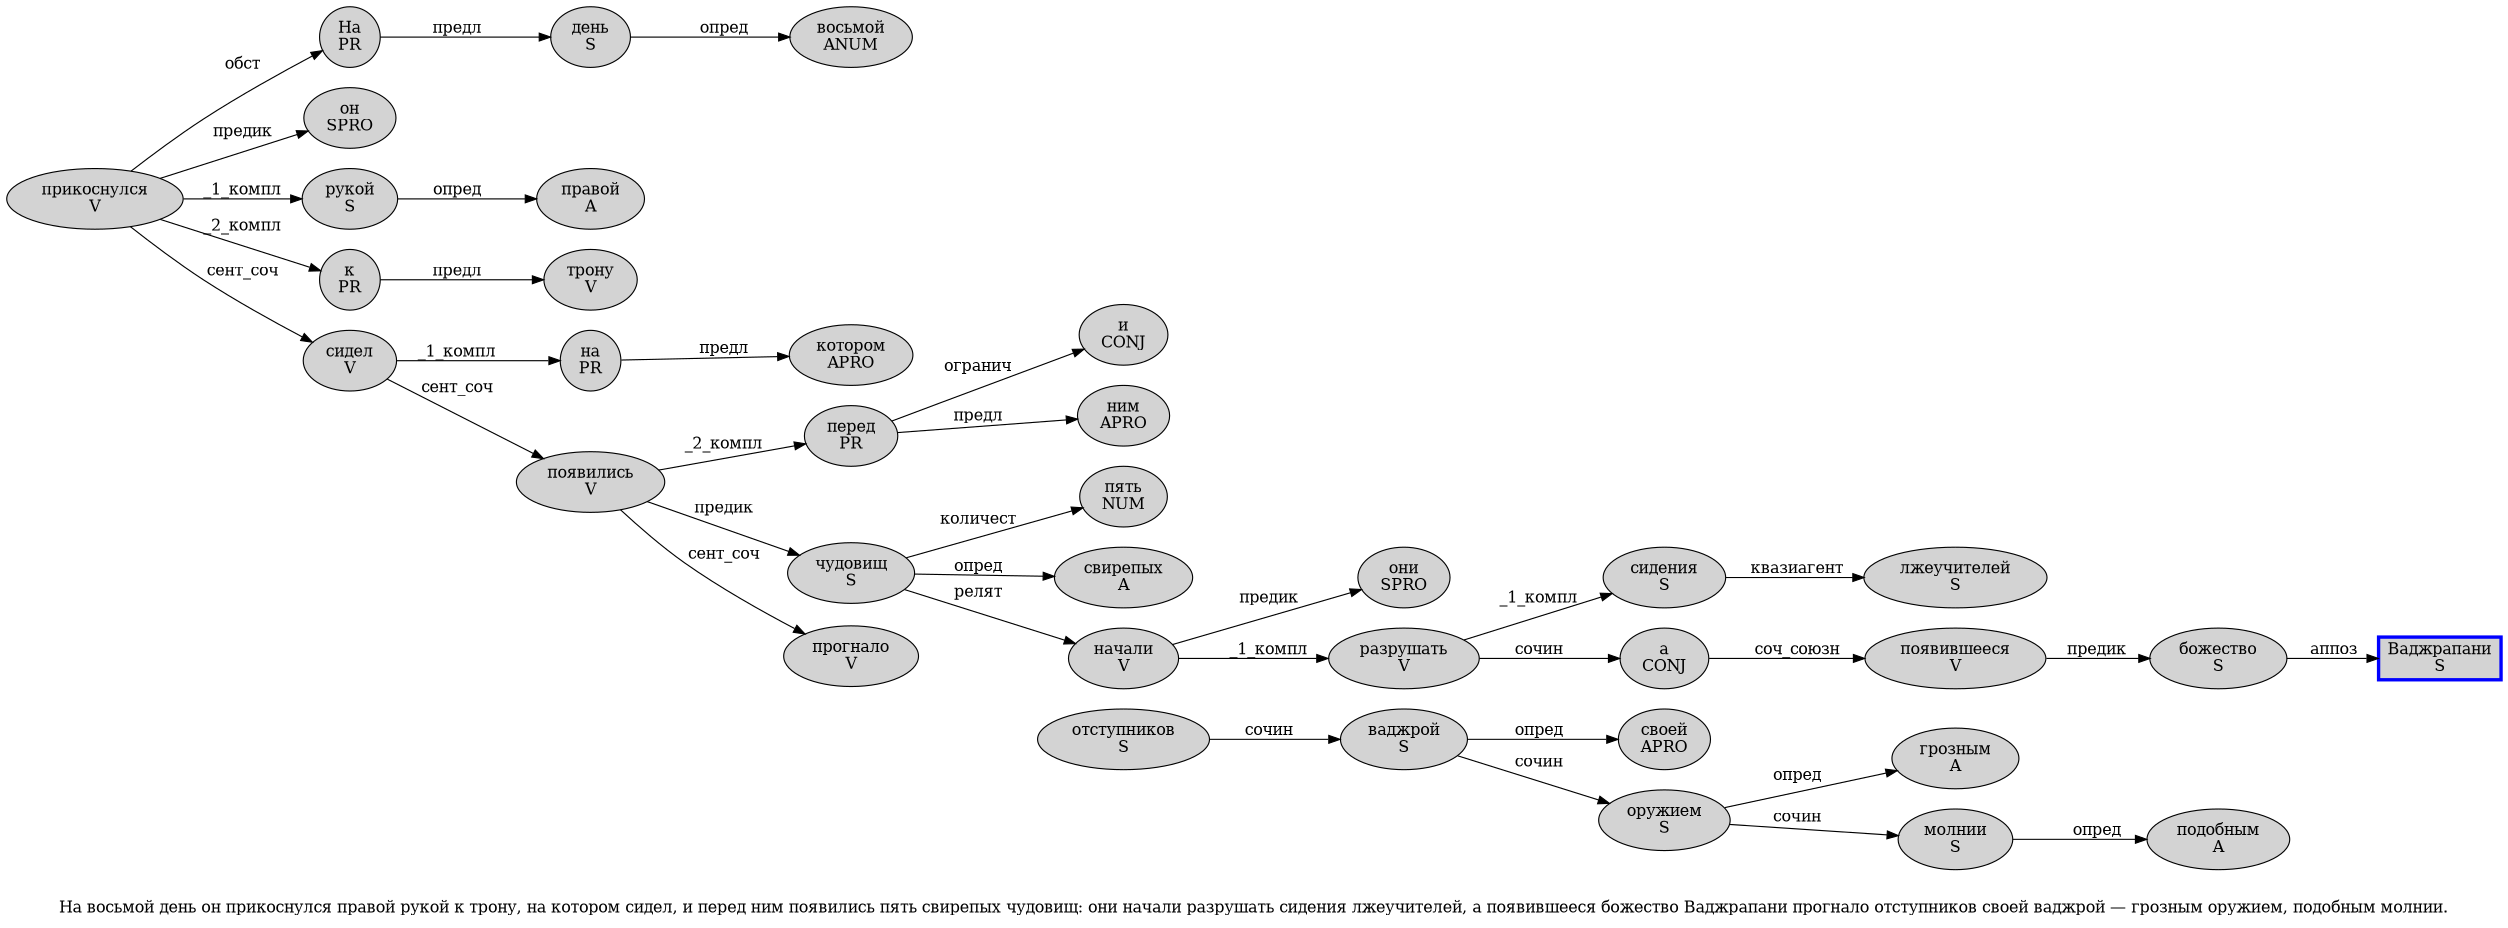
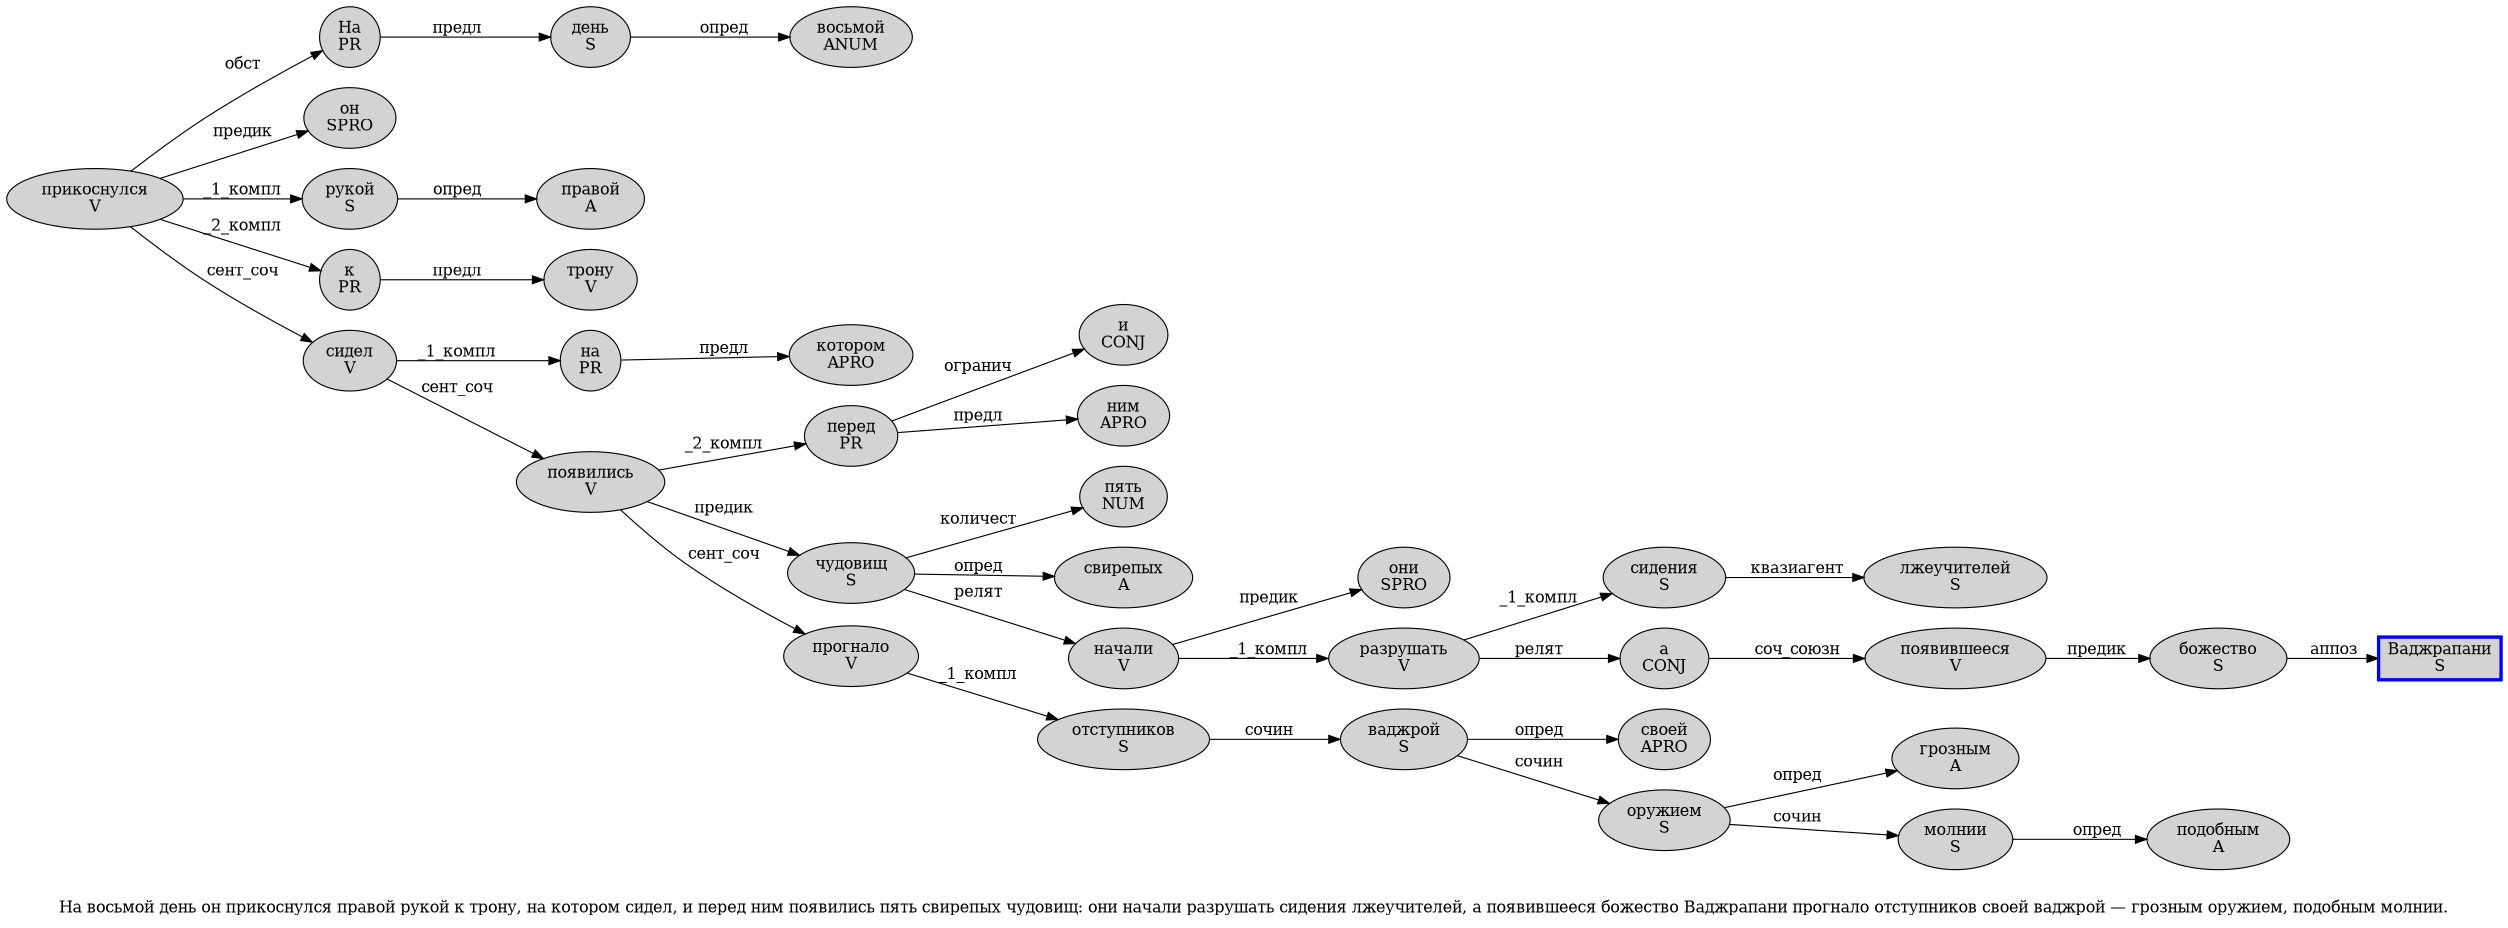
edge "разрушать V" -> "а CONJ": label "сочин" -> "релят"
edge "прогнало V" -> "отступников S": added, label "_1_компл"
